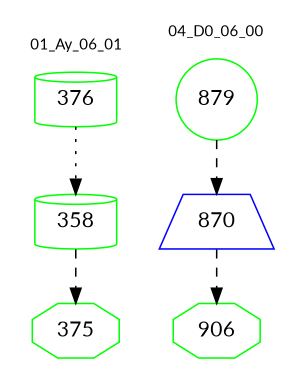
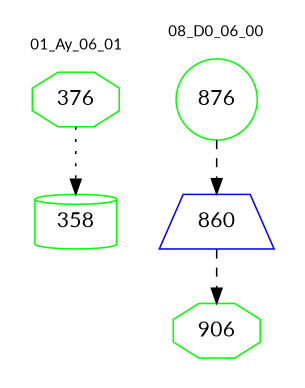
cluster "04_D0_06_00": label "04_D0_06_00" -> "08_D0_06_00"
node "376": shape cylinder -> octagon
node "879": label "879" -> "876"
node "870": label "870" -> "860"
node "375": removed
